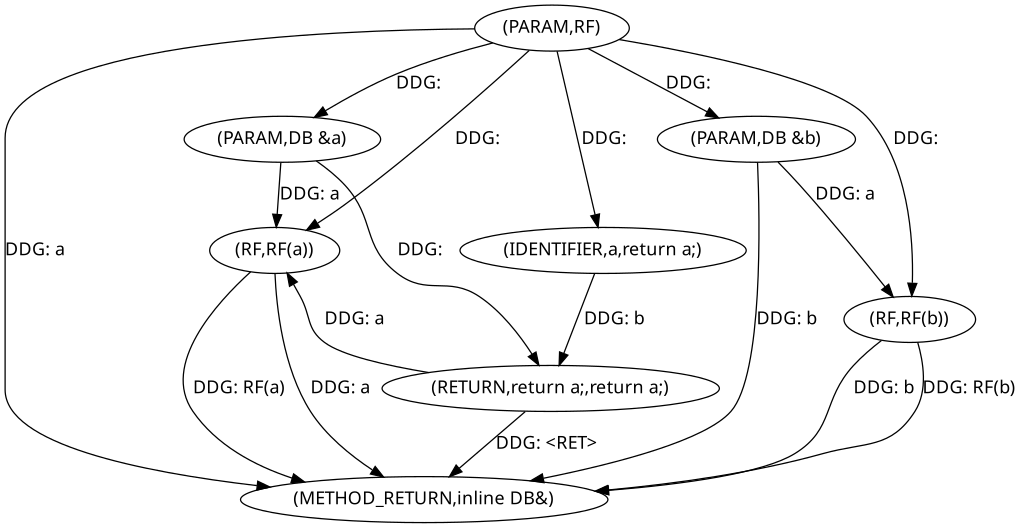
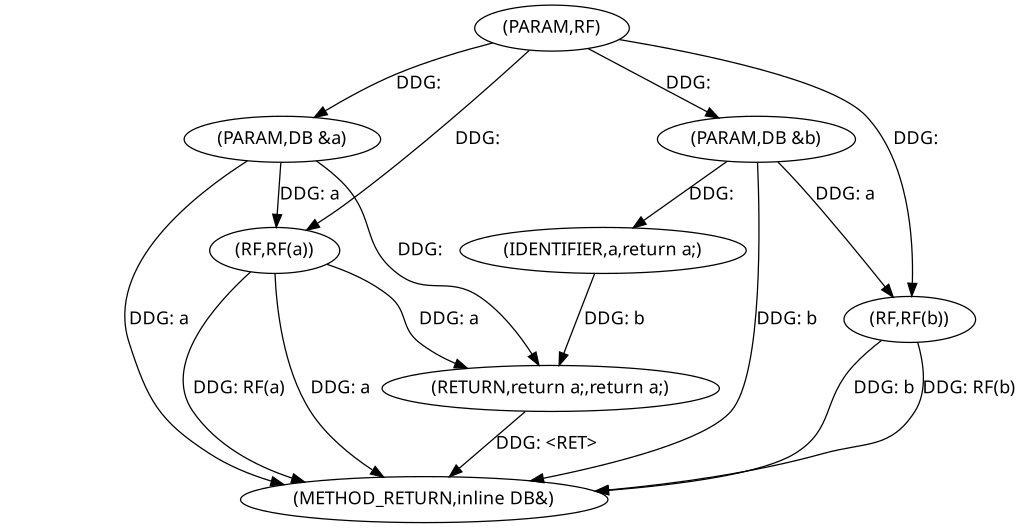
edge "(PARAM,RF)" -> "(IDENTIFIER,a,return a;)": now "(PARAM,DB &b)" -> "(IDENTIFIER,a,return a;)"
edge "(PARAM,RF)" -> "(METHOD_RETURN,inline DB&)": now "(PARAM,DB &a)" -> "(METHOD_RETURN,inline DB&)"
edge "(RETURN,return a;,return a;)" -> "(RF,RF(a))": reversed
